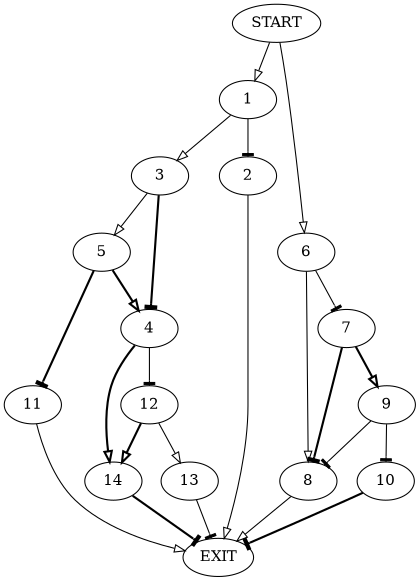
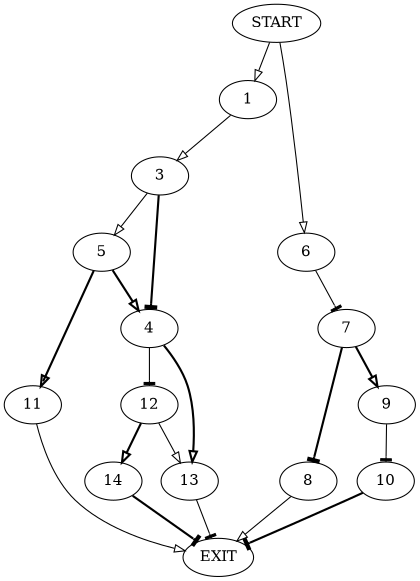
node "2": removed
edge "5" -> "11": arrowhead tee -> onormal
edge "6" -> "8": removed
edge "4" -> "14": now "4" -> "13"
edge "9" -> "8": removed
